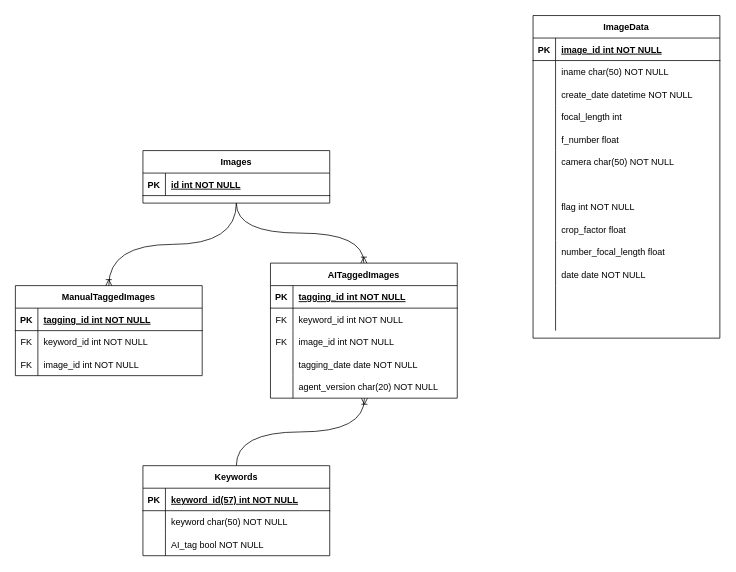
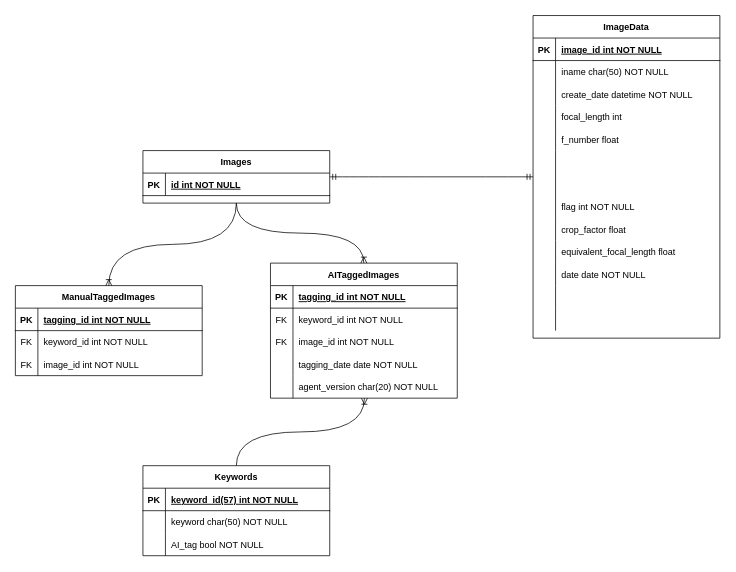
node "camera char(50) NOT NULL": removed
edge "Images" -- "ImageData": added
node "number_focal_length float": label "number_focal_length float" -> "equivalent_focal_length float"
